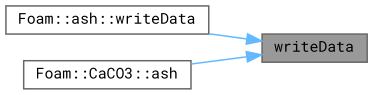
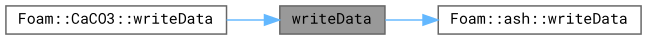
edge "Foam::ash::writeData" -> "writeData": reversed
node "Foam::CaCO3::ash": label "Foam::CaCO3::ash" -> "Foam::CaCO3::writeData"
